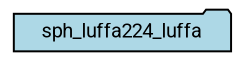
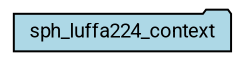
node "sph_luffa224_luffa": label "sph_luffa224_luffa" -> "sph_luffa224_context"
